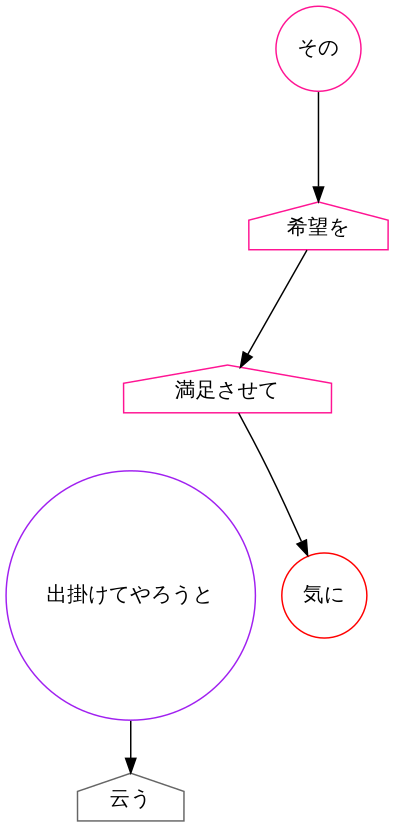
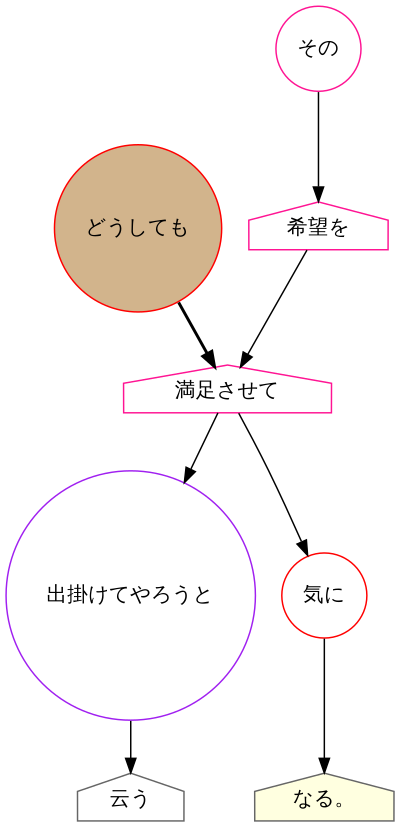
node "どうしても": added
edge "満足させて" -> "出掛けてやろうと": added
node "なる。": added
